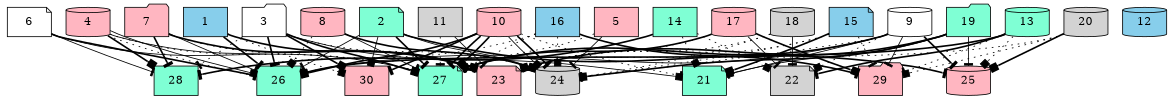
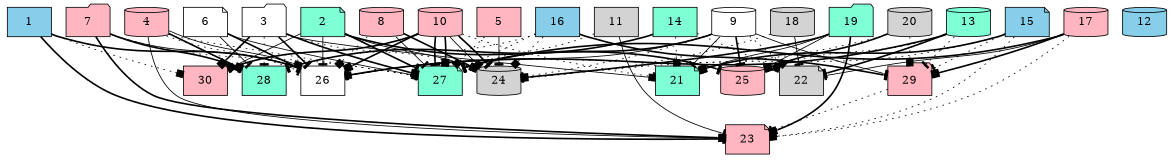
edge "18" -> "23": now "29" -> "23"
node "26": fillcolor aquamarine -> white
